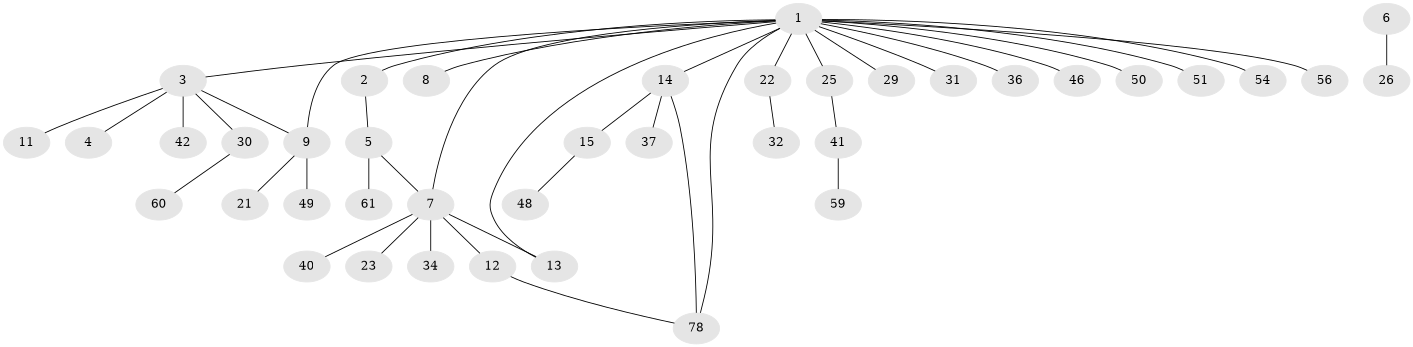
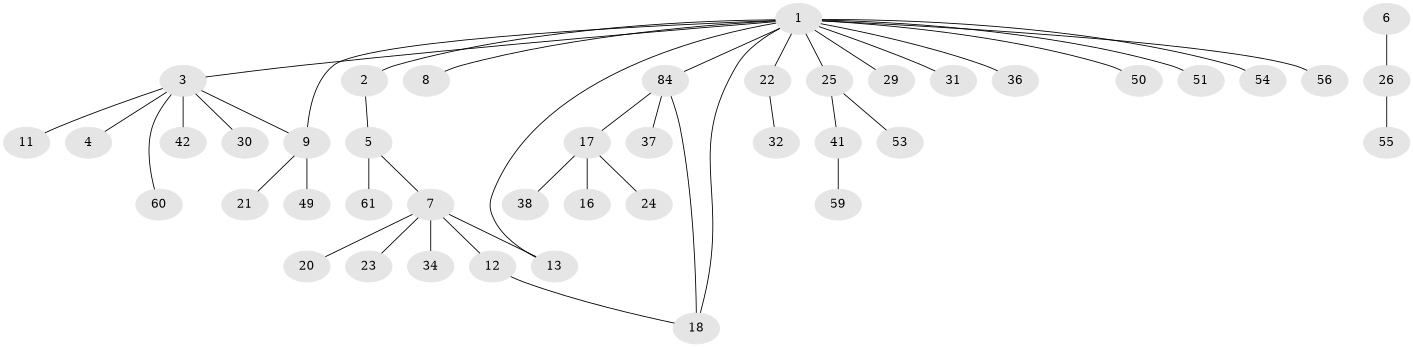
edge "1" -- "7": removed
node "14": label "14" -> "84"
node "46": removed
node "15": label "15" -> "17"
node "53": added
node "55": added
edge "30" -- "60": now "3" -- "60"
node "48": label "48" -> "38"
node "16": added
node "24": added
node "40": label "40" -> "20"
node "78": label "78" -> "18"
